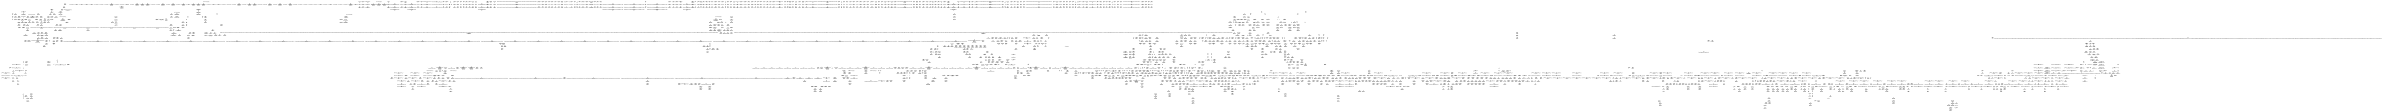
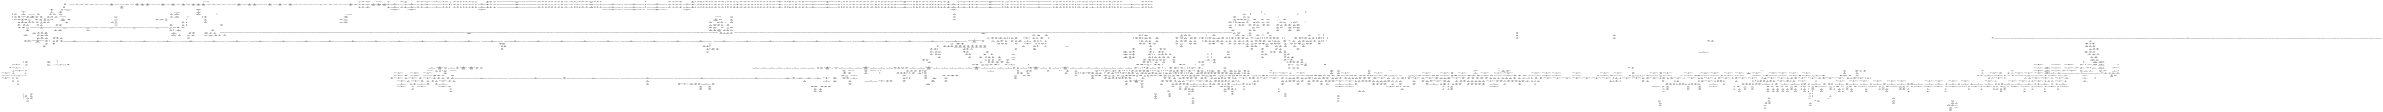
node "CE0x5d9a590": removed
node "CE0x4f4ac00": added
